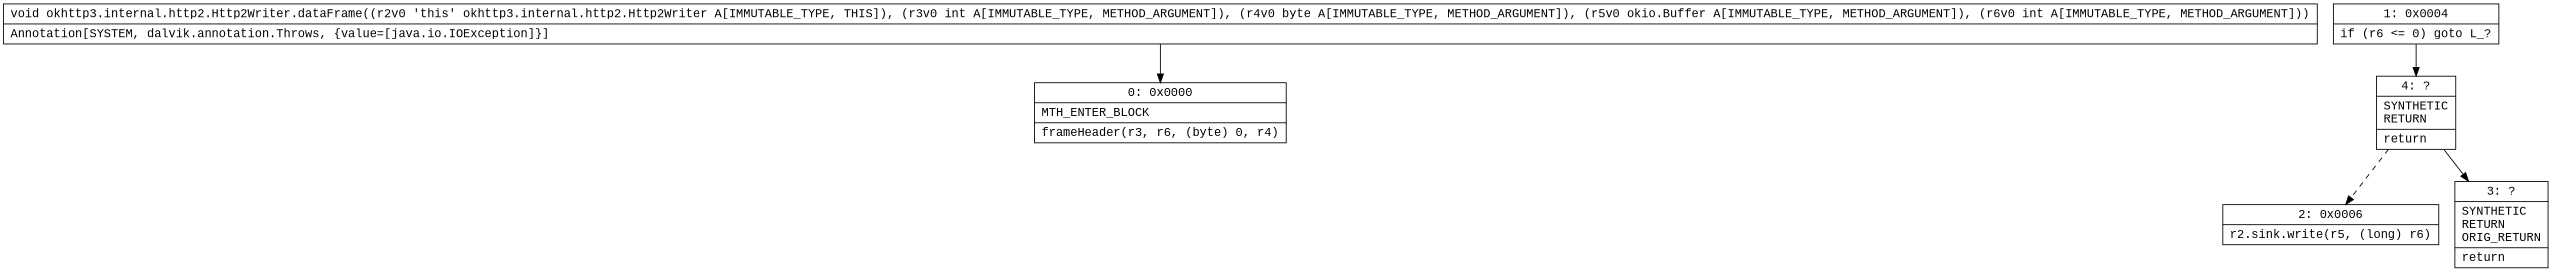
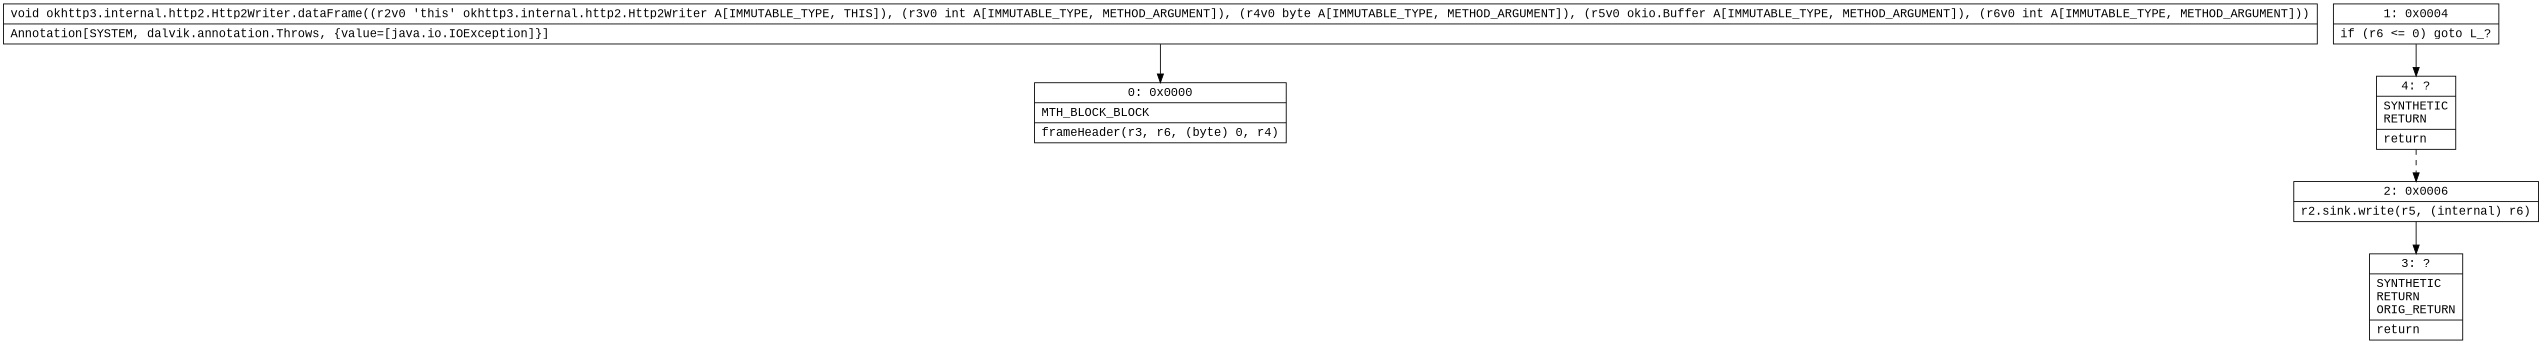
node "0: 0x0000": text "MTH_ENTER_BLOCK" -> "MTH_BLOCK_BLOCK"
edge "4: ?" -> "3: ?": now "2: 0x0006" -> "3: ?"
node "2: 0x0006": text "r2.sink.write(r5, (long) r6)" -> "r2.sink.write(r5, (internal) r6)"
